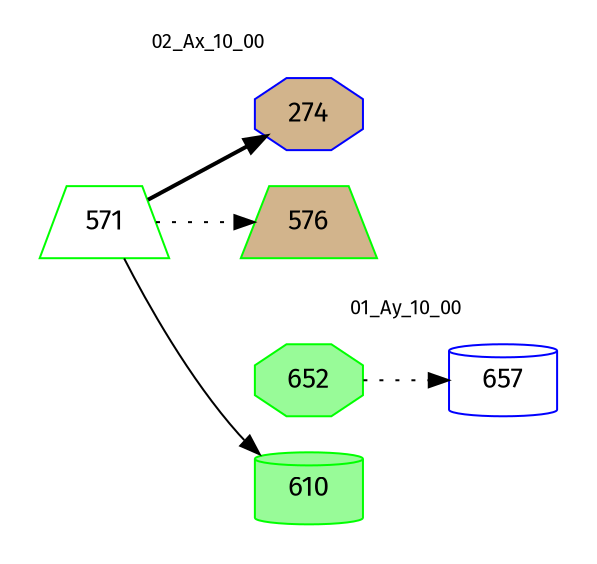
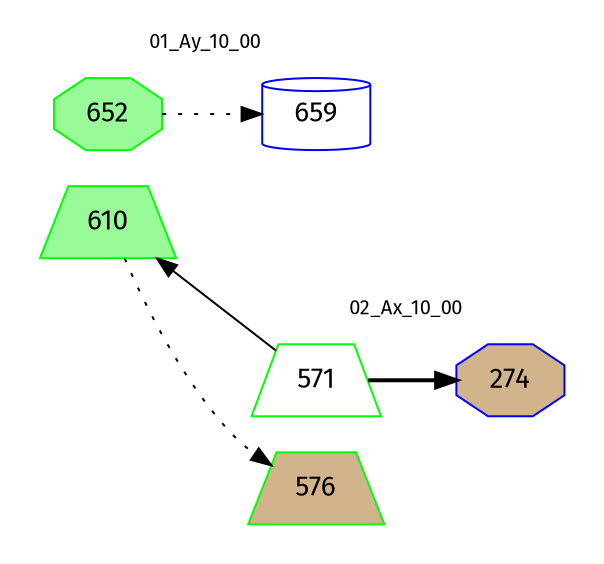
edge "571" -> "576": now "610" -> "576"
node "657": label "657" -> "659"
node "610": shape cylinder -> trapezium
